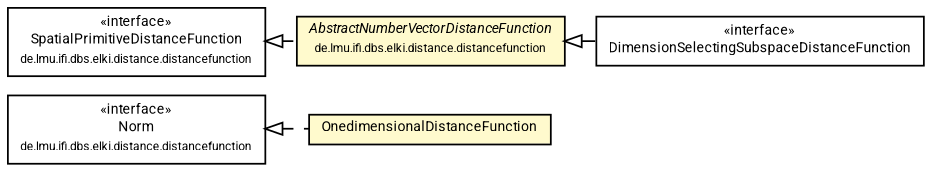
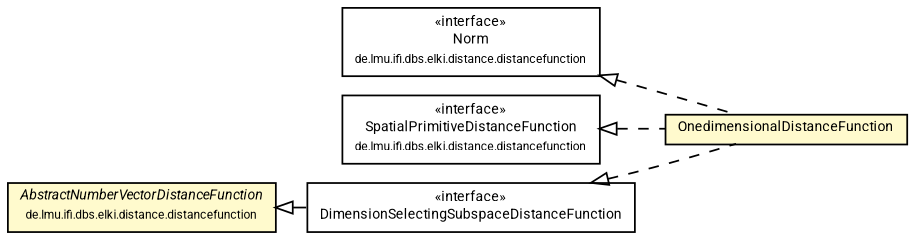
edge "AbstractNumberVectorDistanceFunction" -> "SpatialPrimitiveDistanceFunction": now "OnedimensionalDistanceFunction" -> "SpatialPrimitiveDistanceFunction"
edge "OnedimensionalDistanceFunction" -> "DimensionSelectingSubspaceDistanceFunction": added
